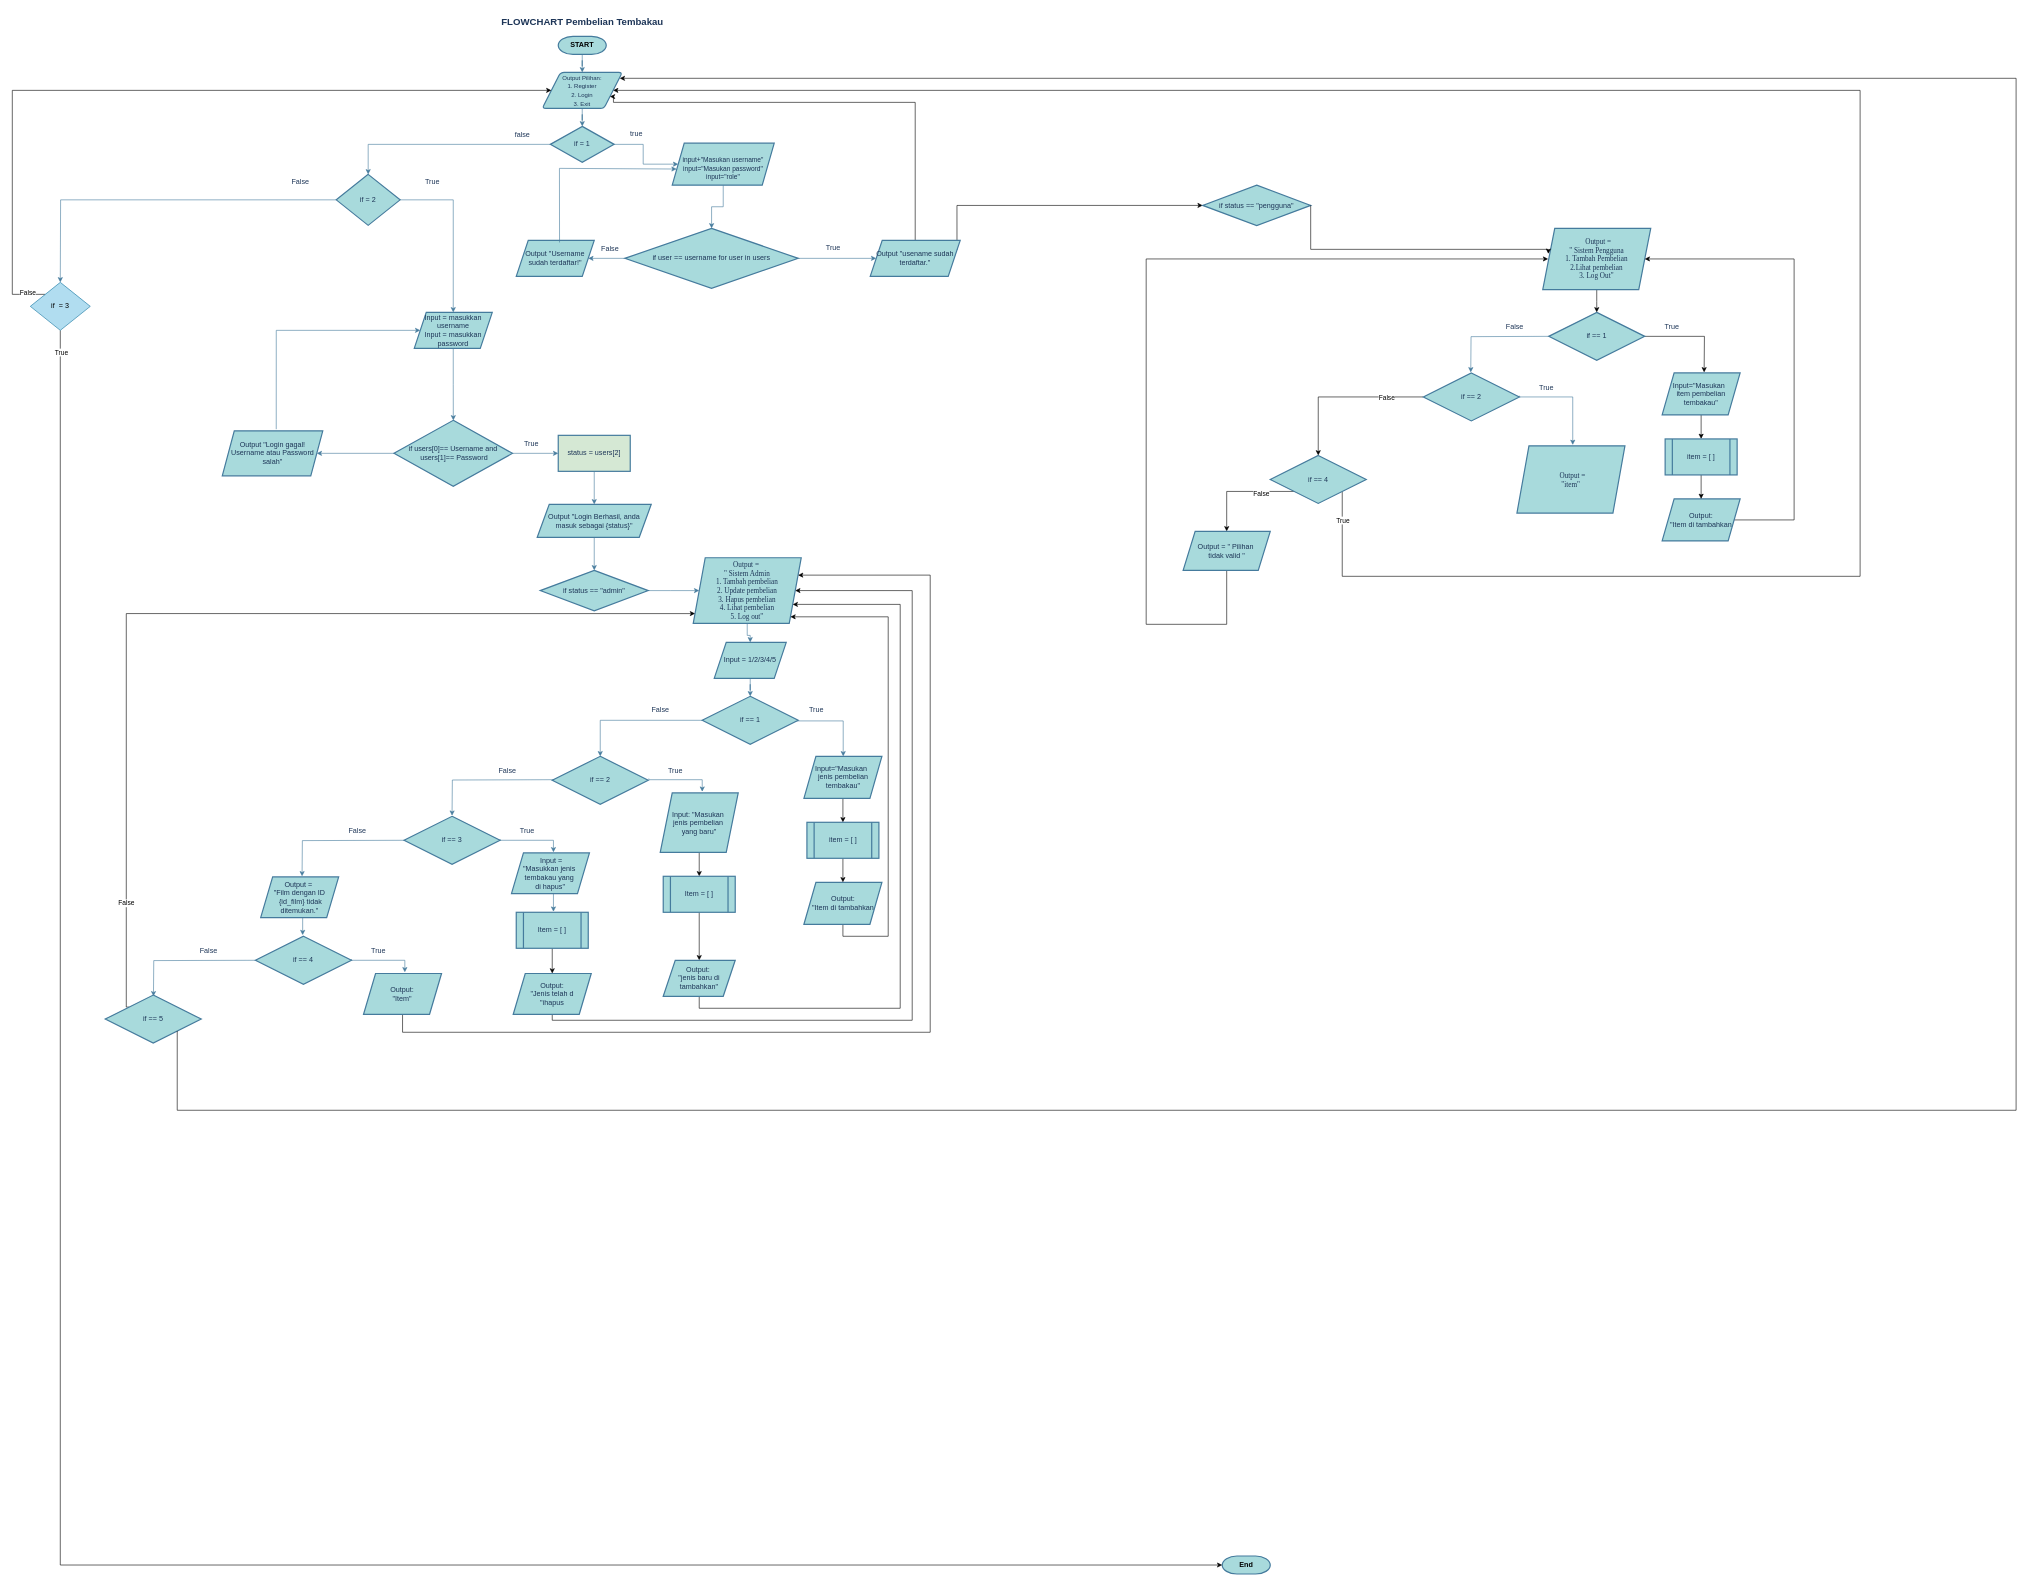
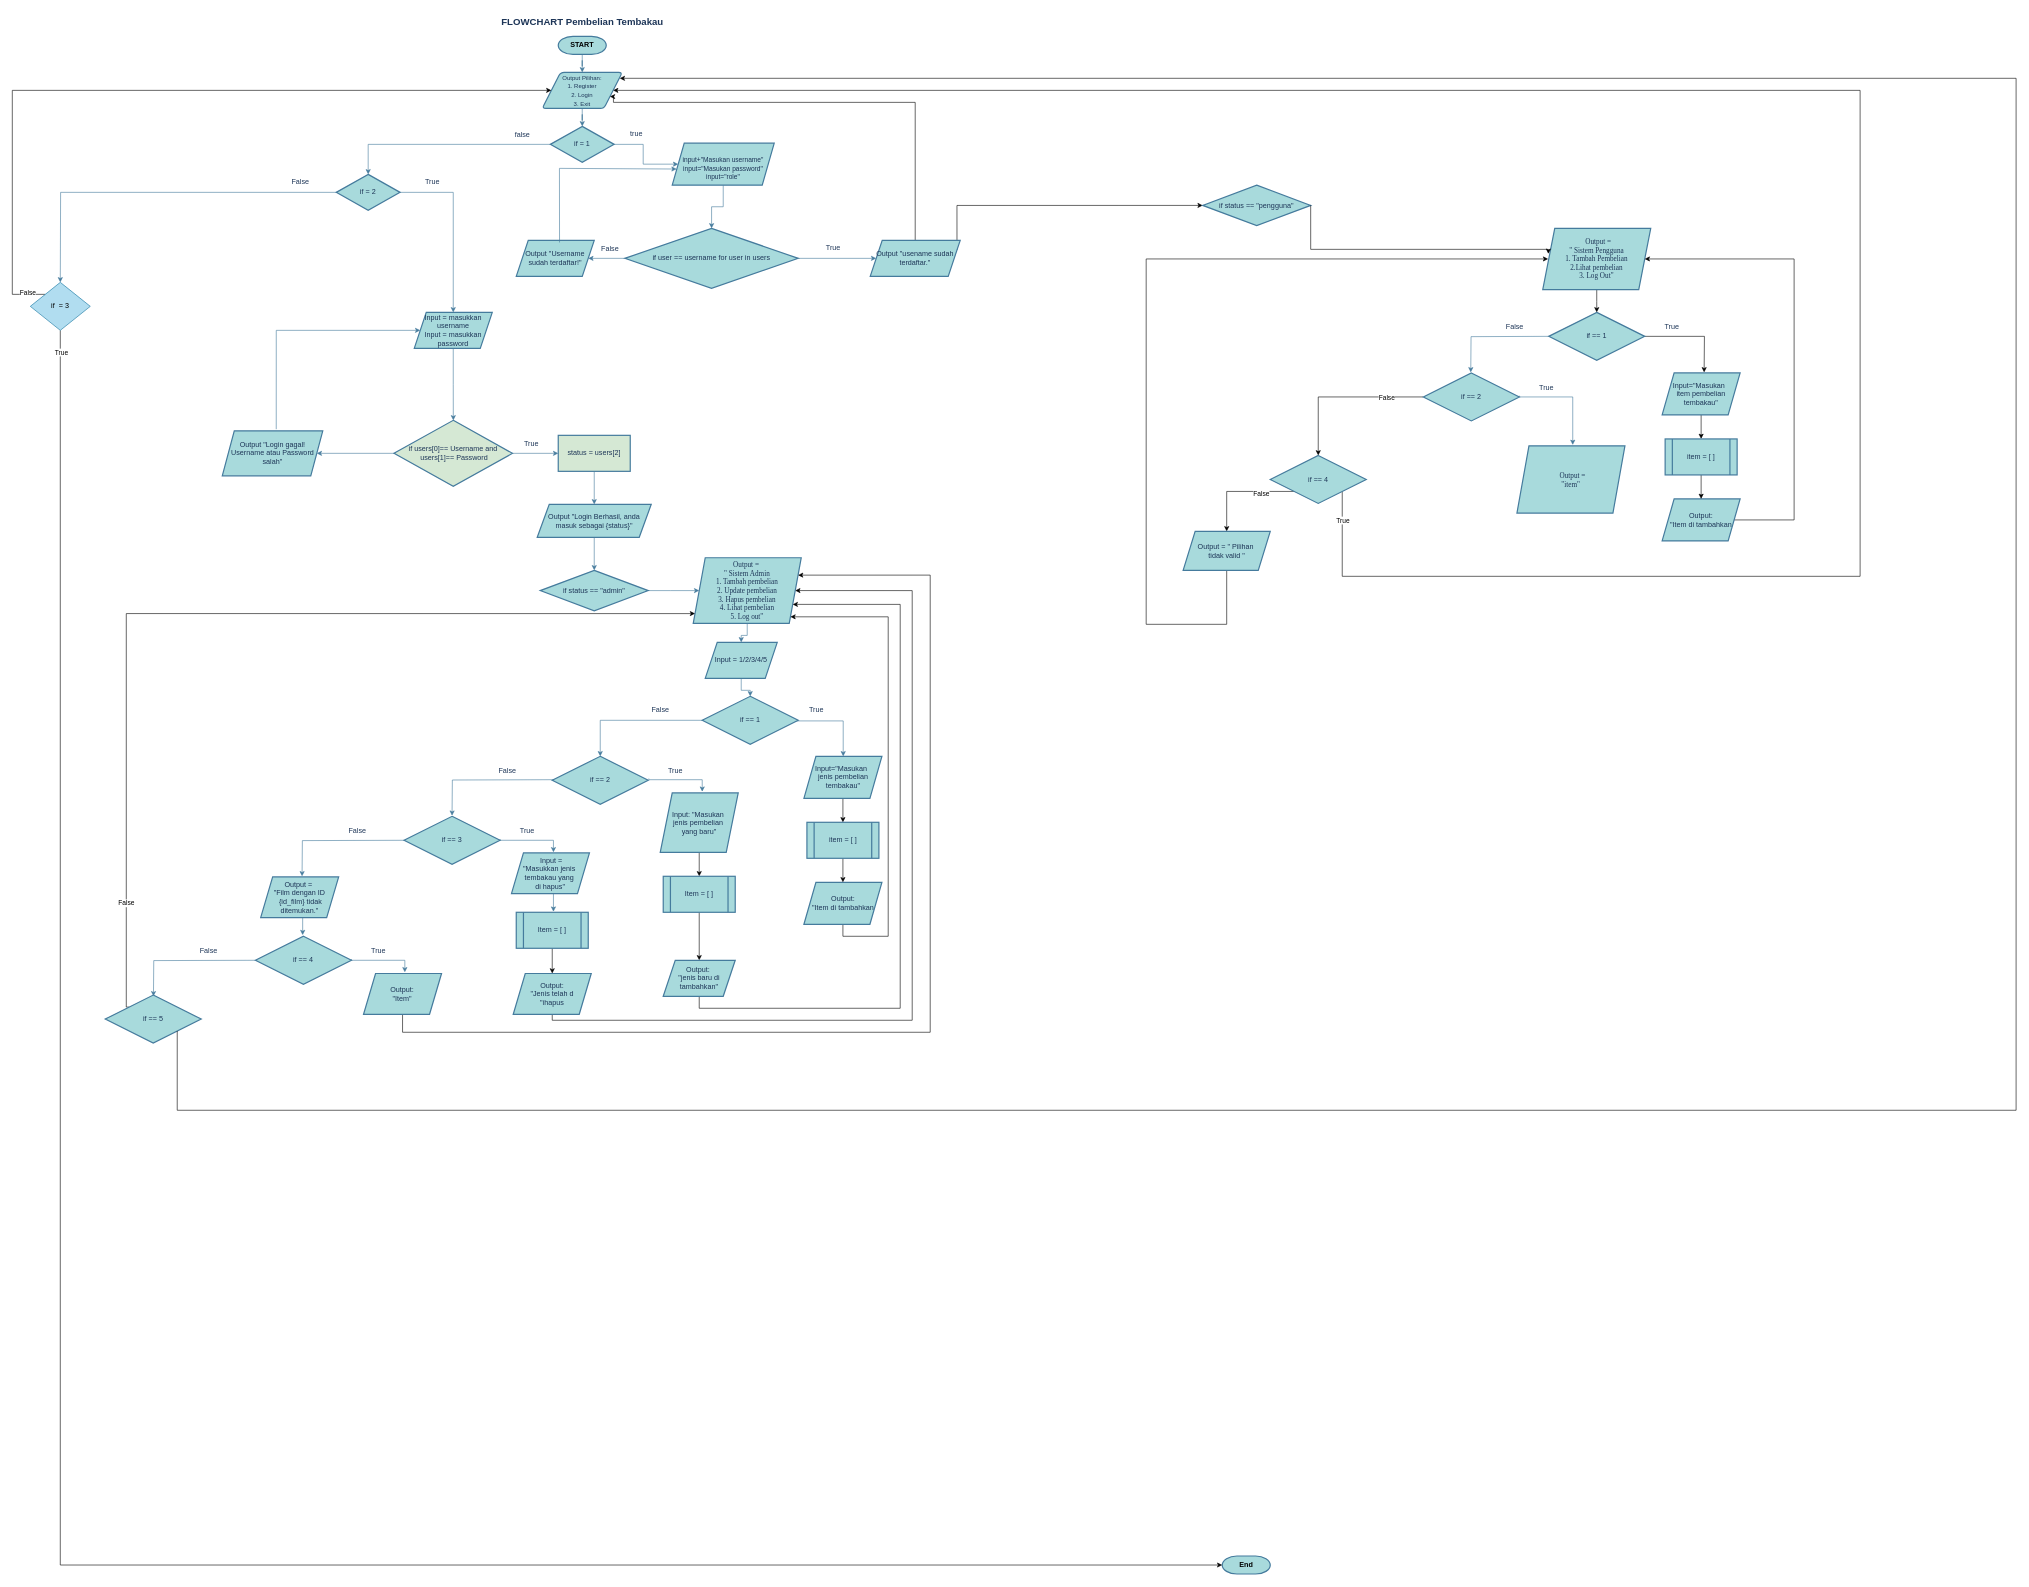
node "if = 2": size 64x51 -> 64x36
node "if users[0]== Username and users[1]== Password": fillcolor #a8dadc -> #d5e8d4
node "Input = 1/2/3/4/5": moved (750, 660) -> (741, 660)
